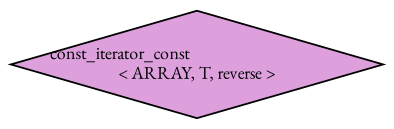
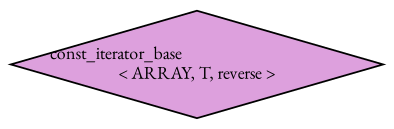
node "const_iterator_const < ARRAY, T, reverse >": label "const_iterator_const < ARRAY, T, reverse >" -> "const_iterator_base < ARRAY, T, reverse >"
